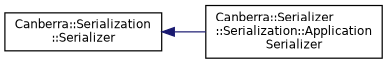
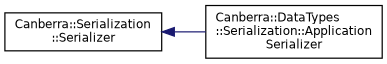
node "Canberra::Serializer ::Serialization::Application Serializer": label "Canberra::Serializer ::Serialization::Application Serializer" -> "Canberra::DataTypes ::Serialization::Application Serializer"
